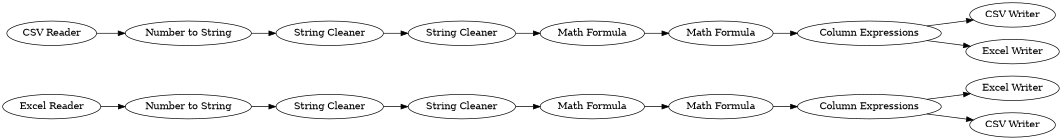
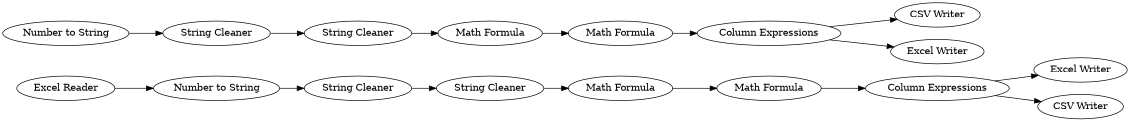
node "CSV Reader": removed
